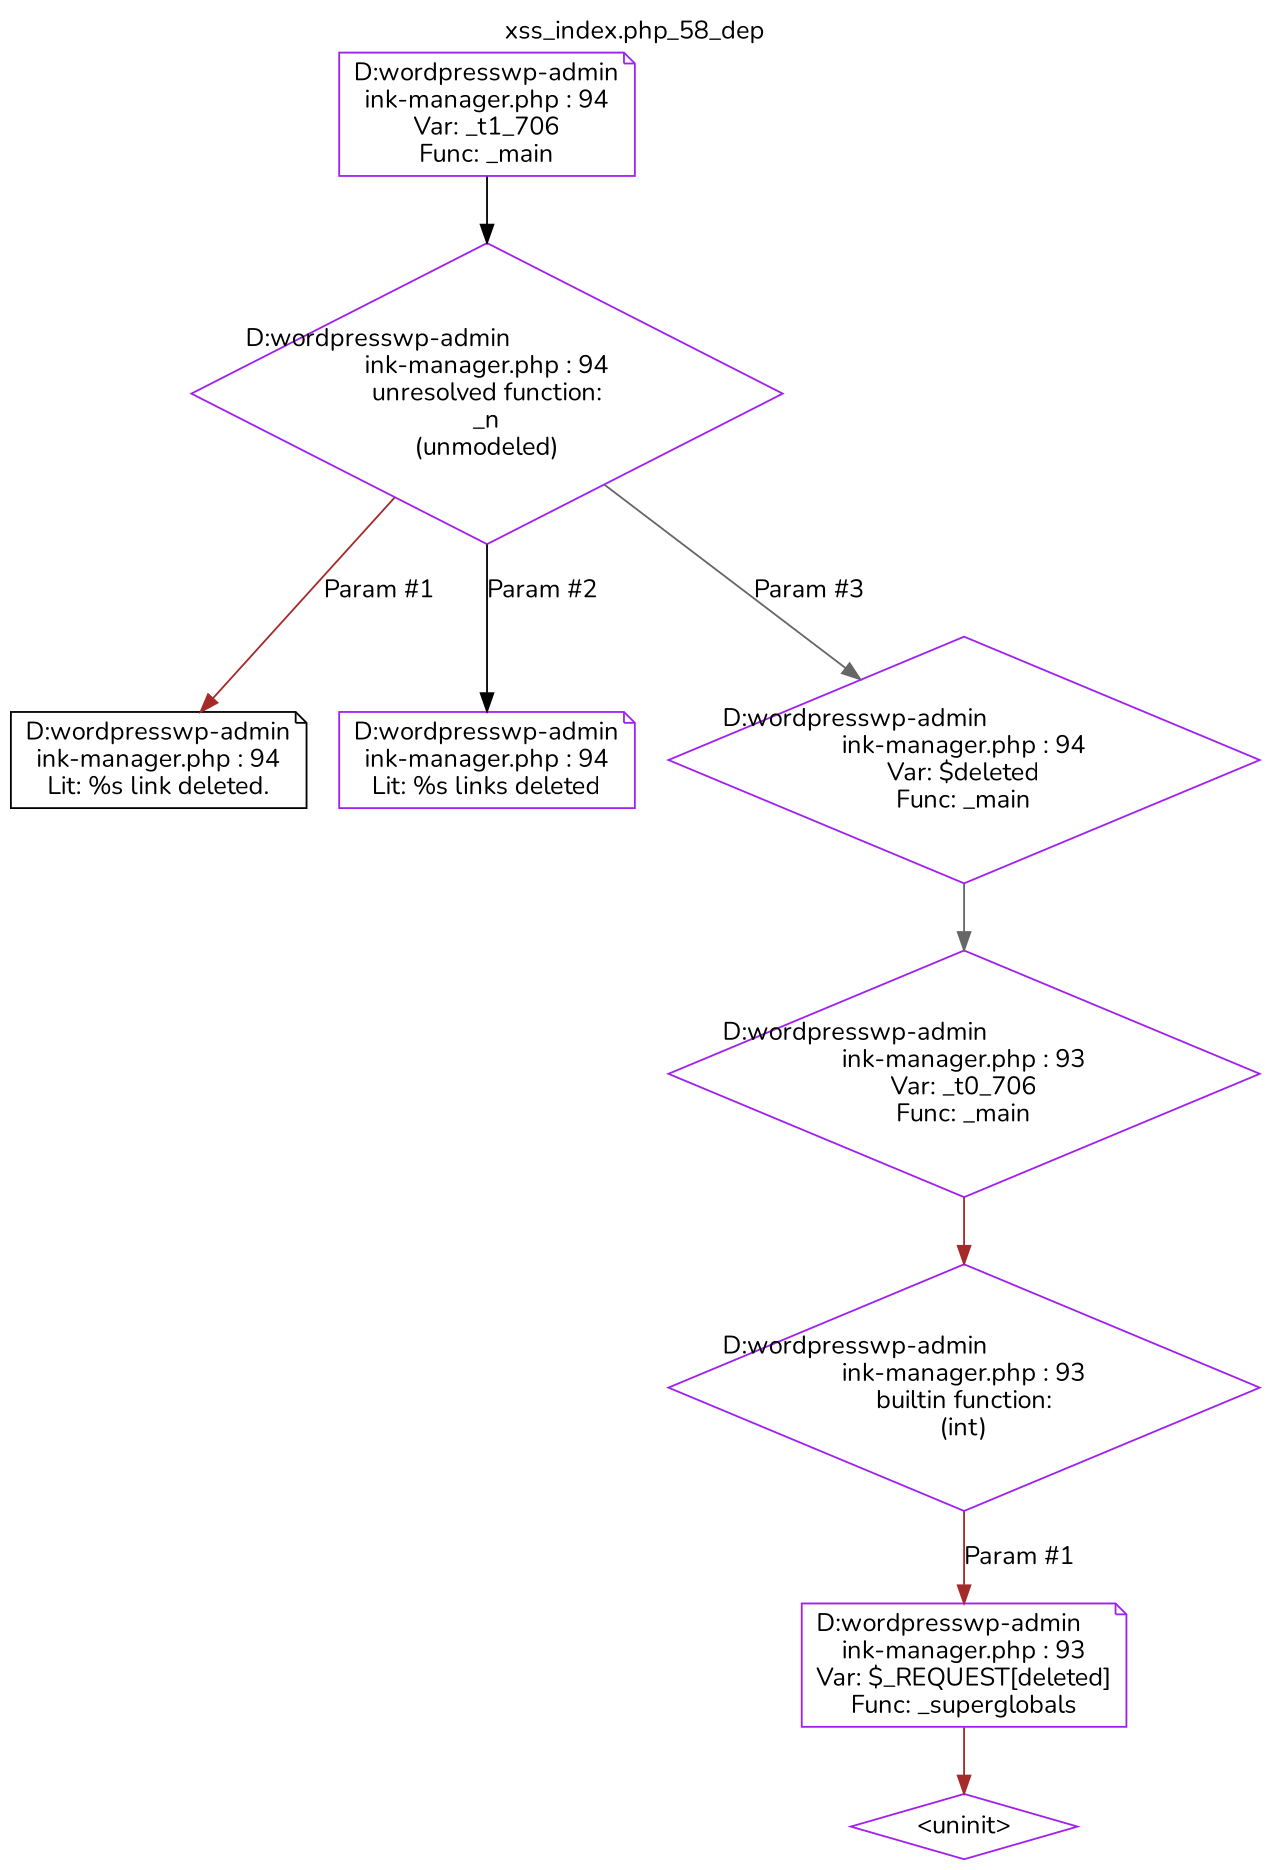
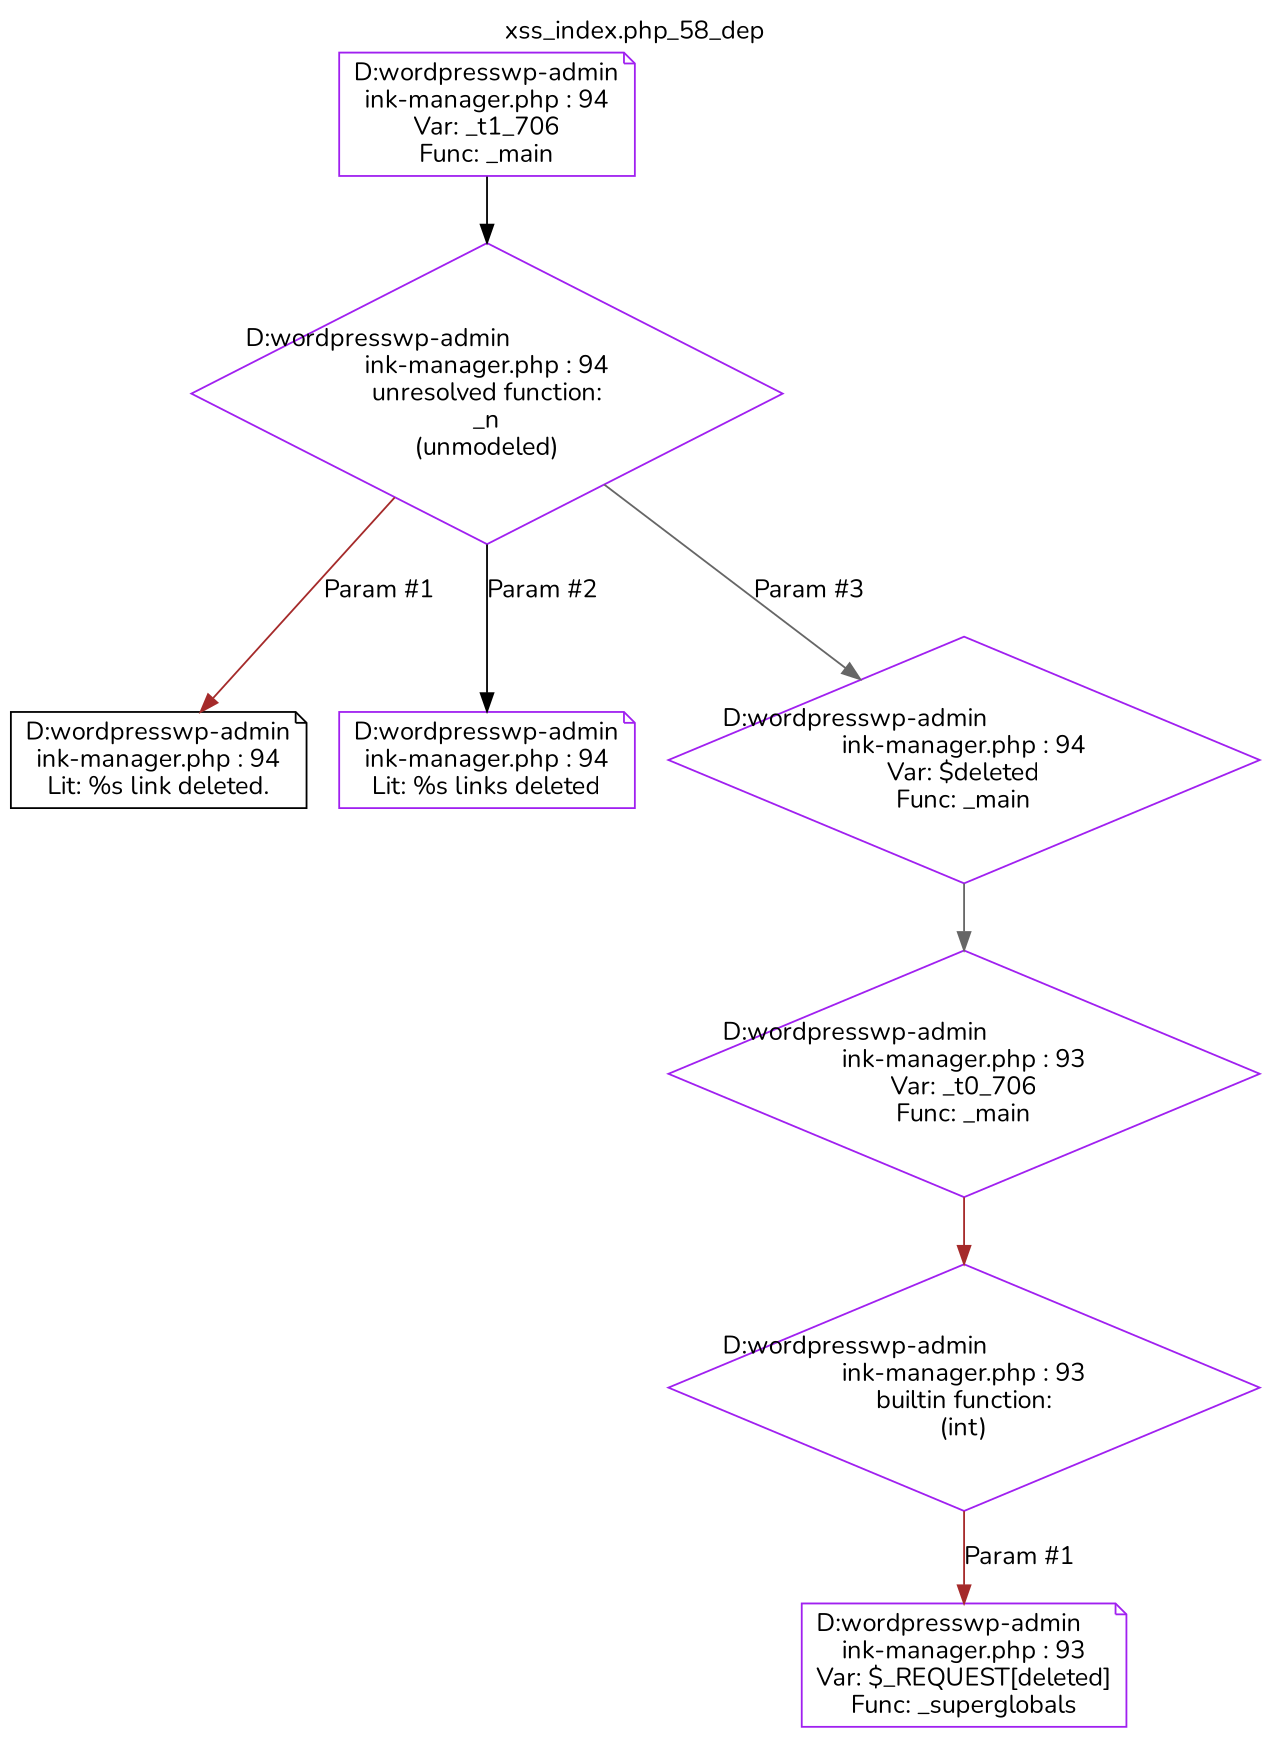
node "<uninit>": removed
